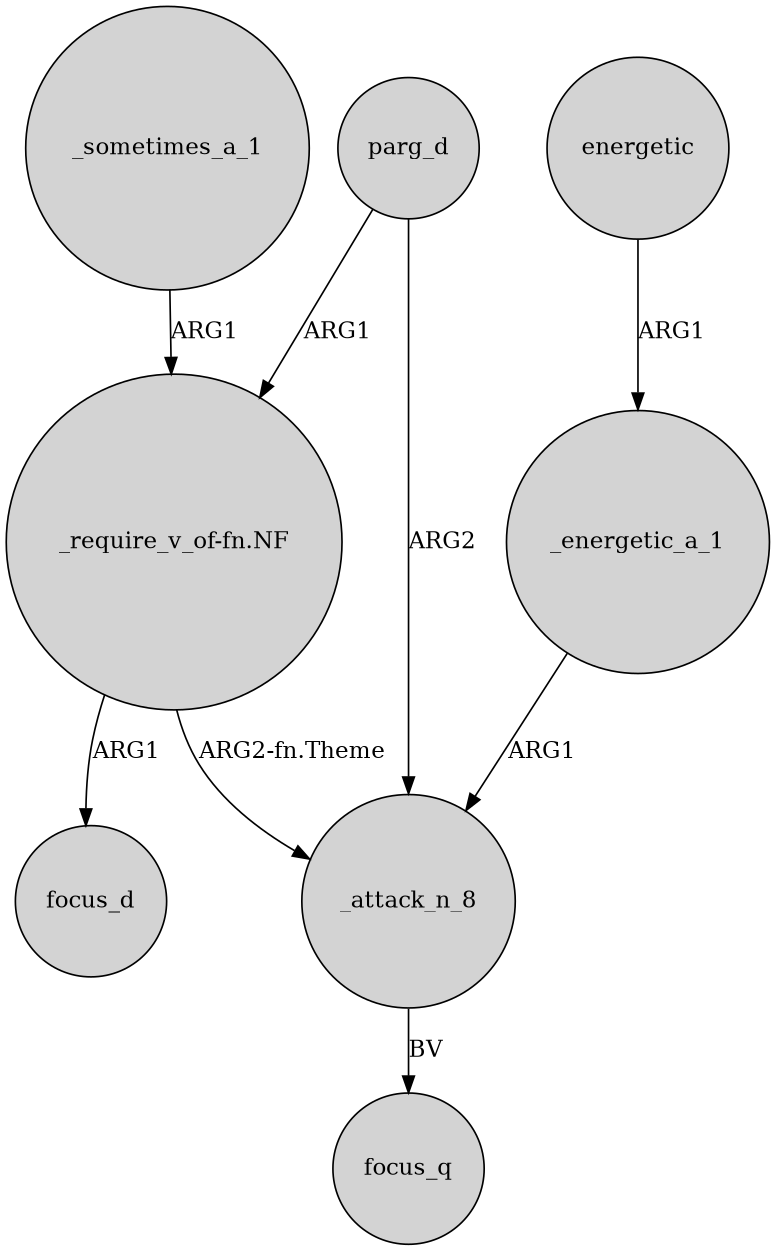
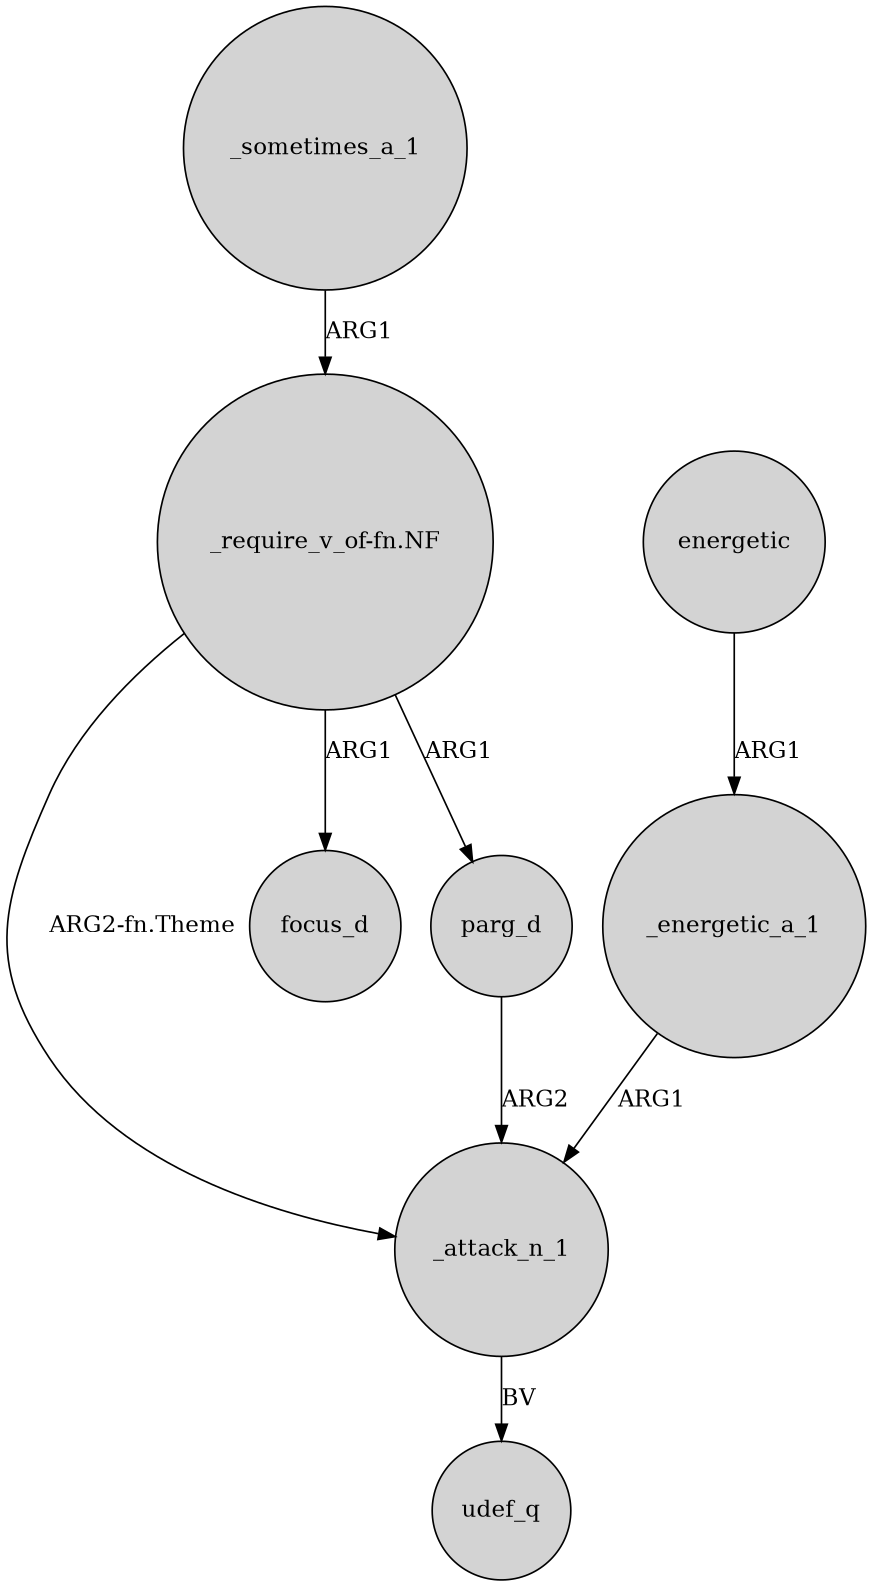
edge "parg_d" -> "_require_v_of-fn.NF": reversed
node "_attack_n_8": label "_attack_n_8" -> "_attack_n_1"
node "focus_q": label "focus_q" -> "udef_q"
